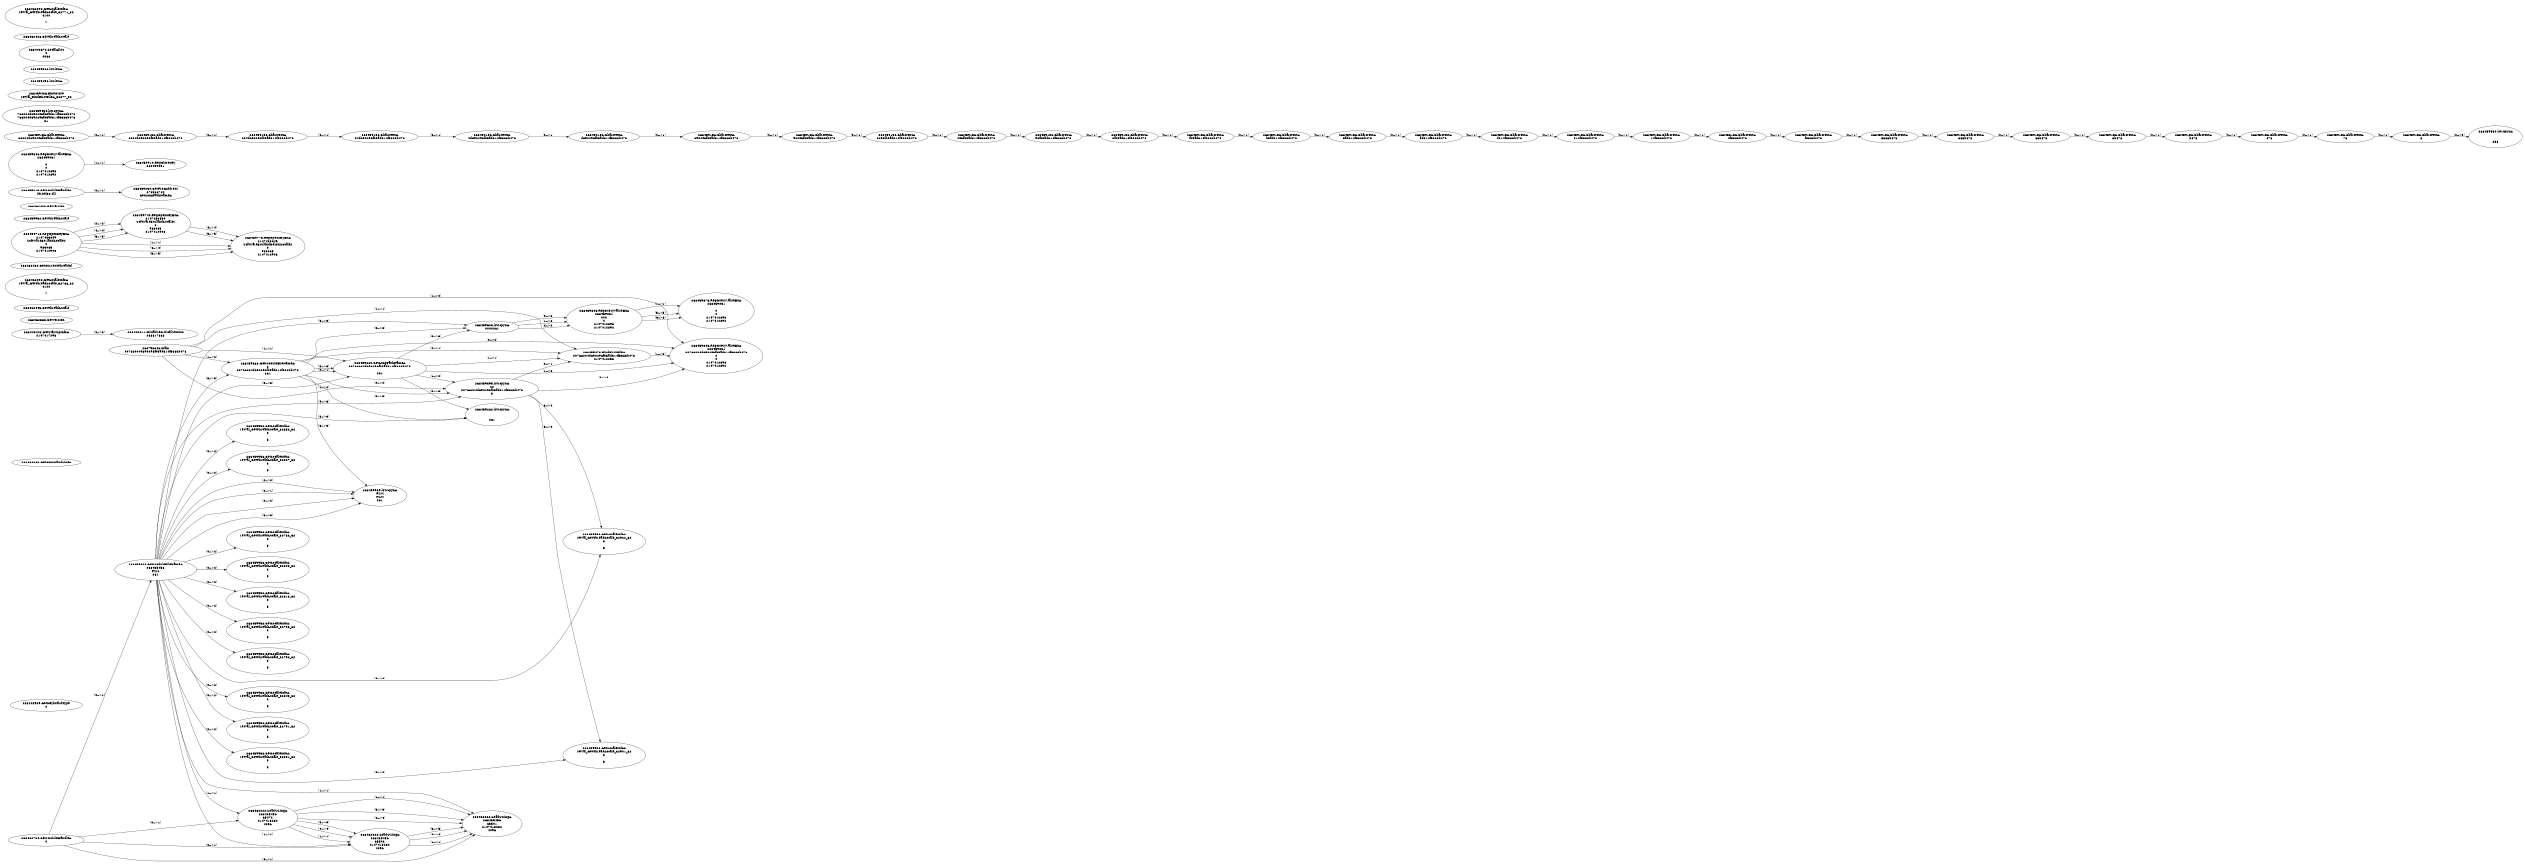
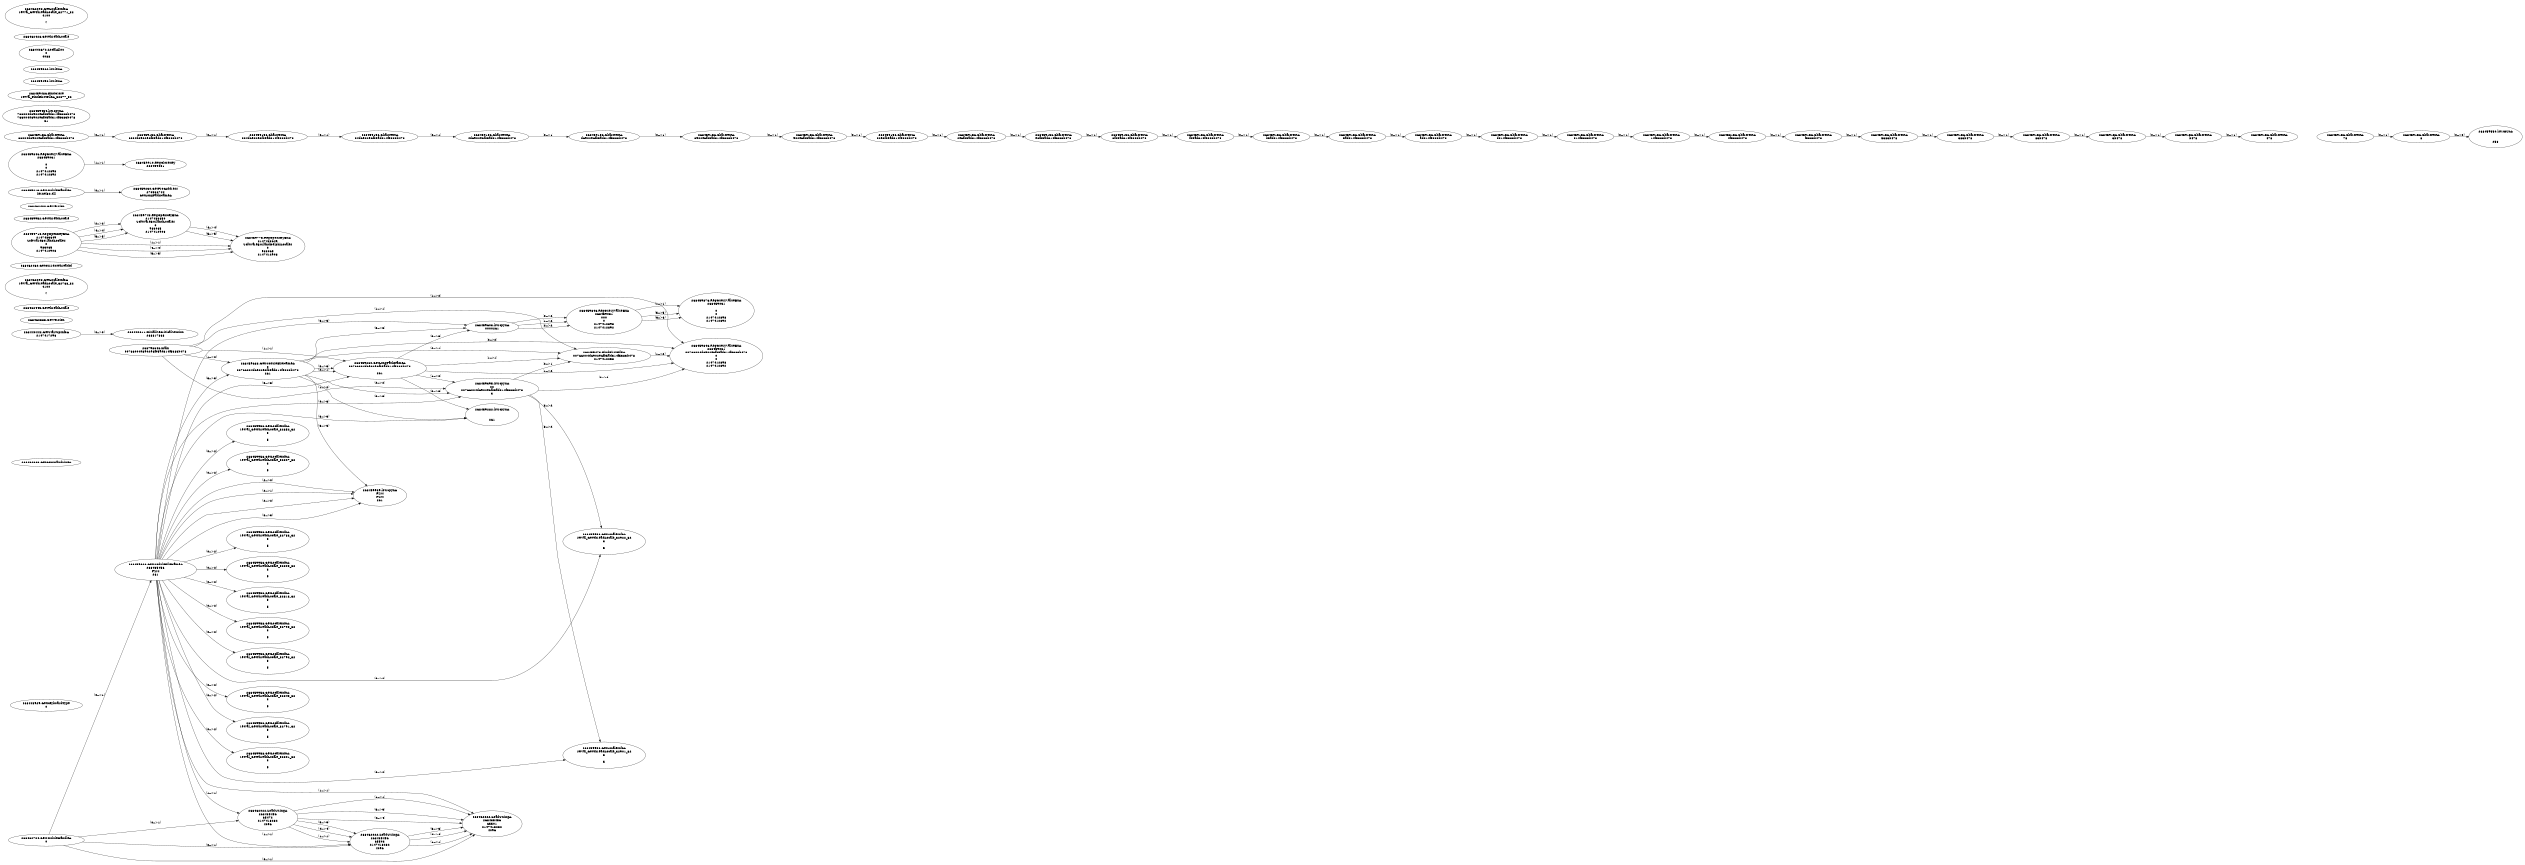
edge "268459156.CharNextA 478" -> "268459156.CharNextA 78": removed, label "(0-->1)"
